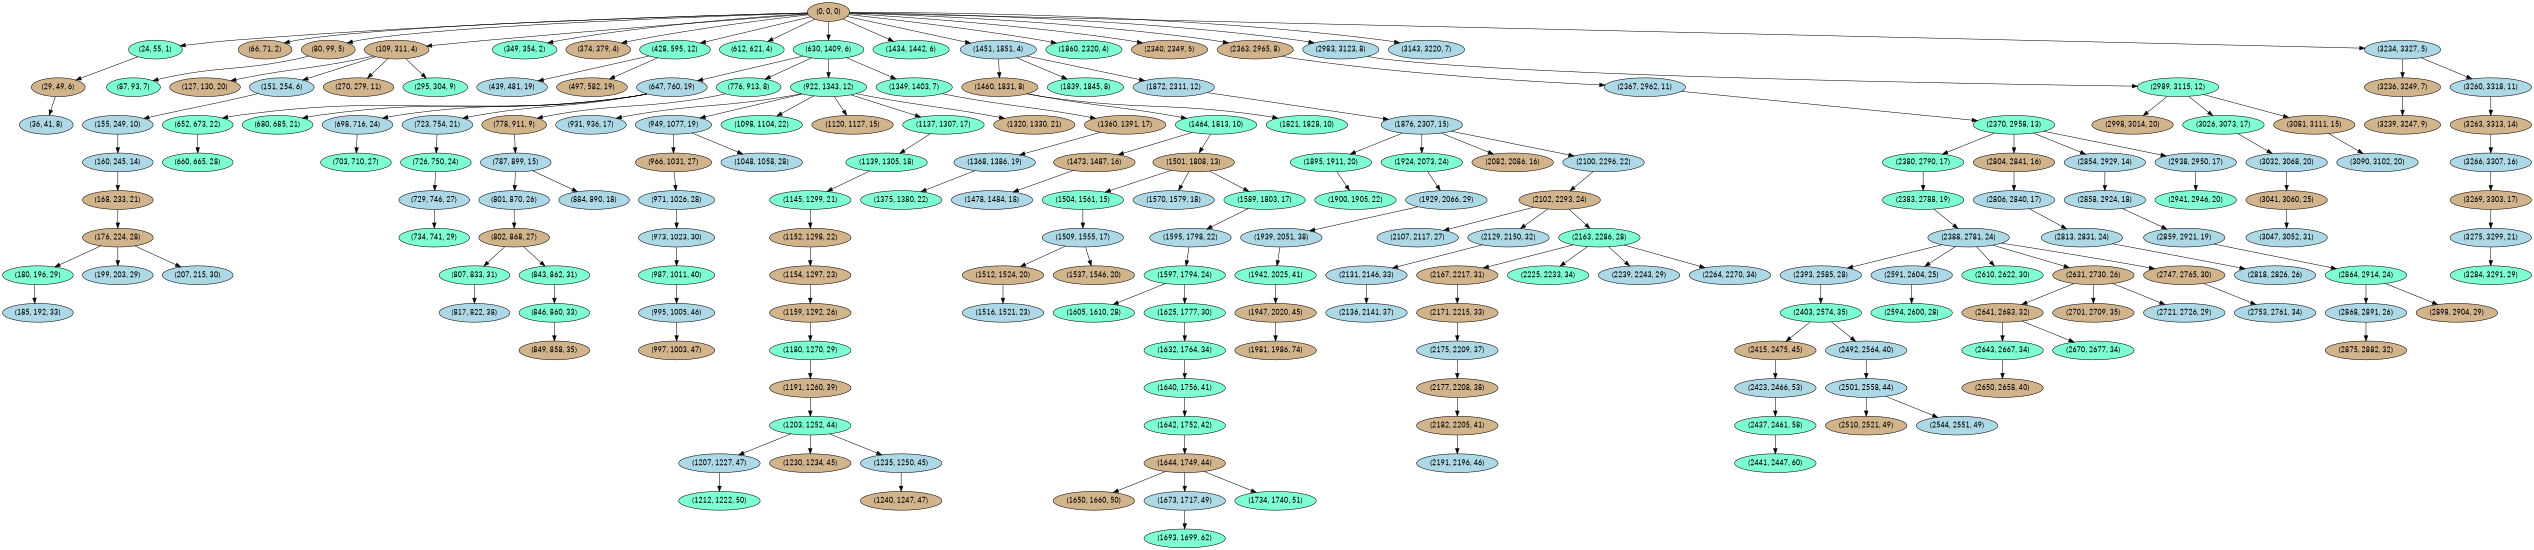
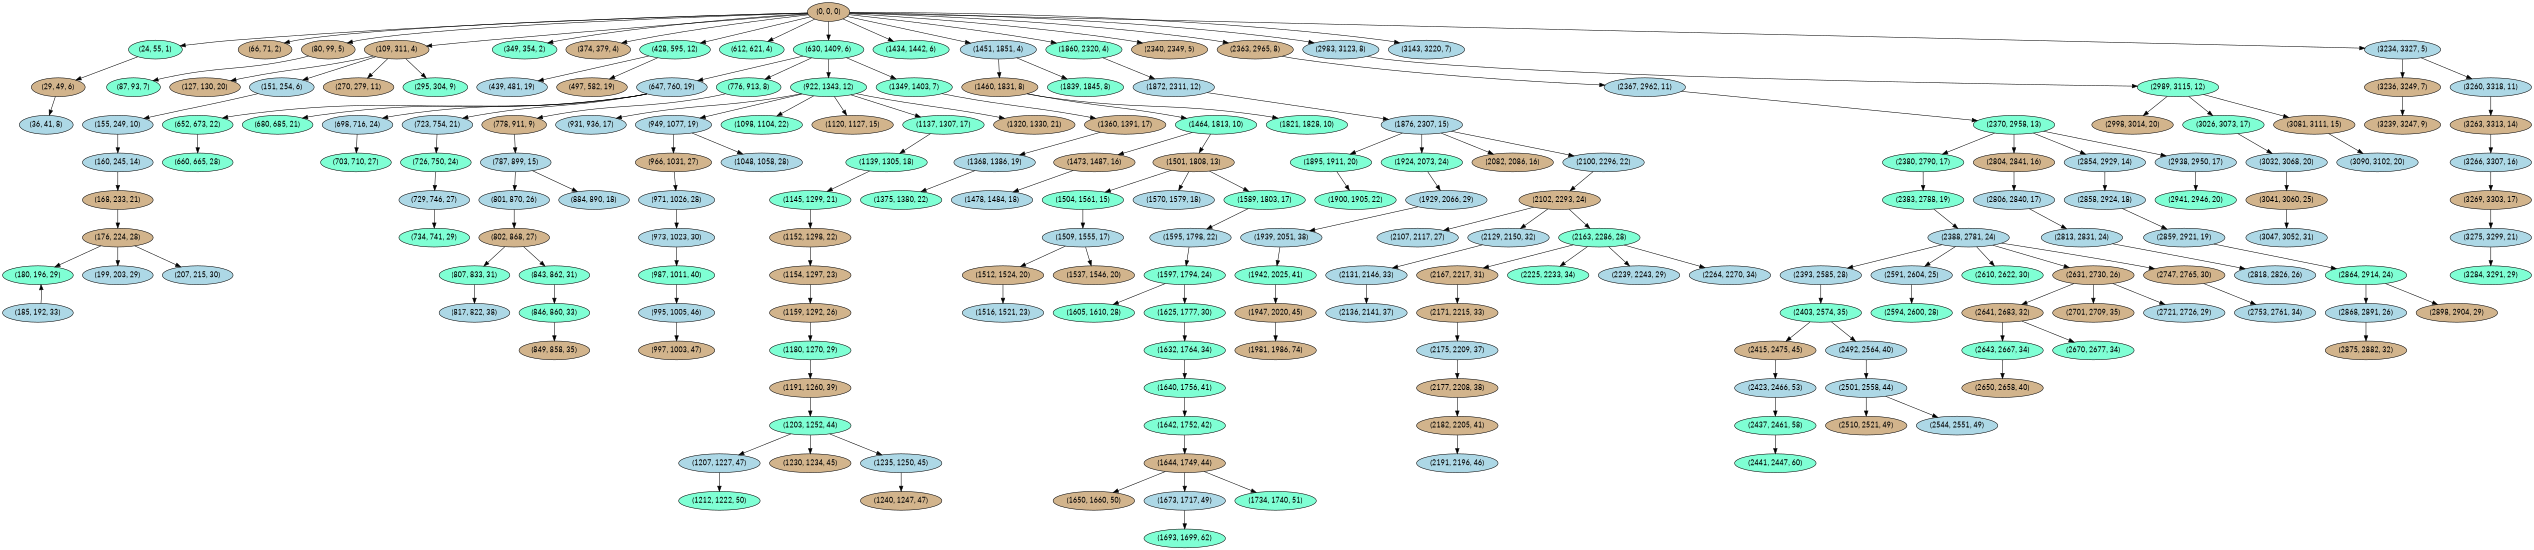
edge "(1451, 1851, 4)" -> "(1872, 2311, 12)": now "(1860, 2320, 4)" -> "(1872, 2311, 12)"
edge "(180, 196, 29)" -> "(185, 192, 33)": reversed
